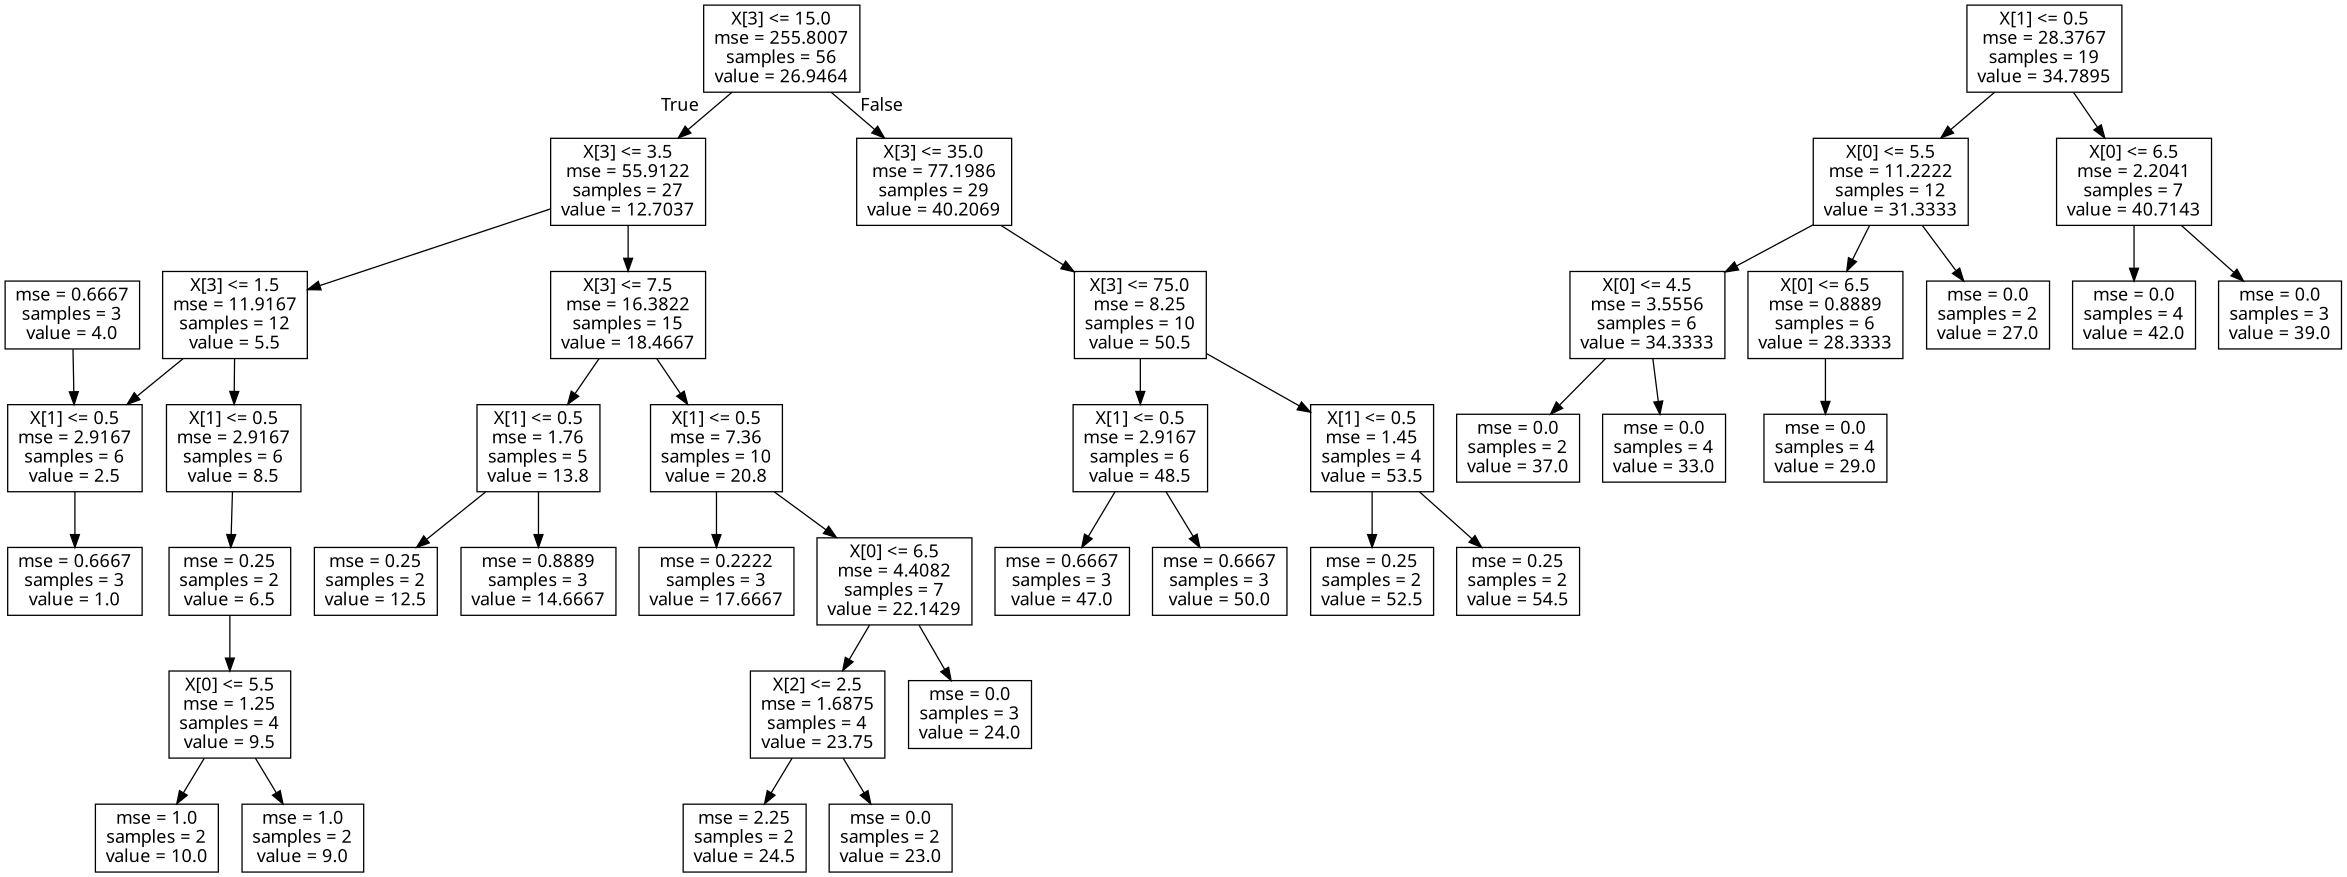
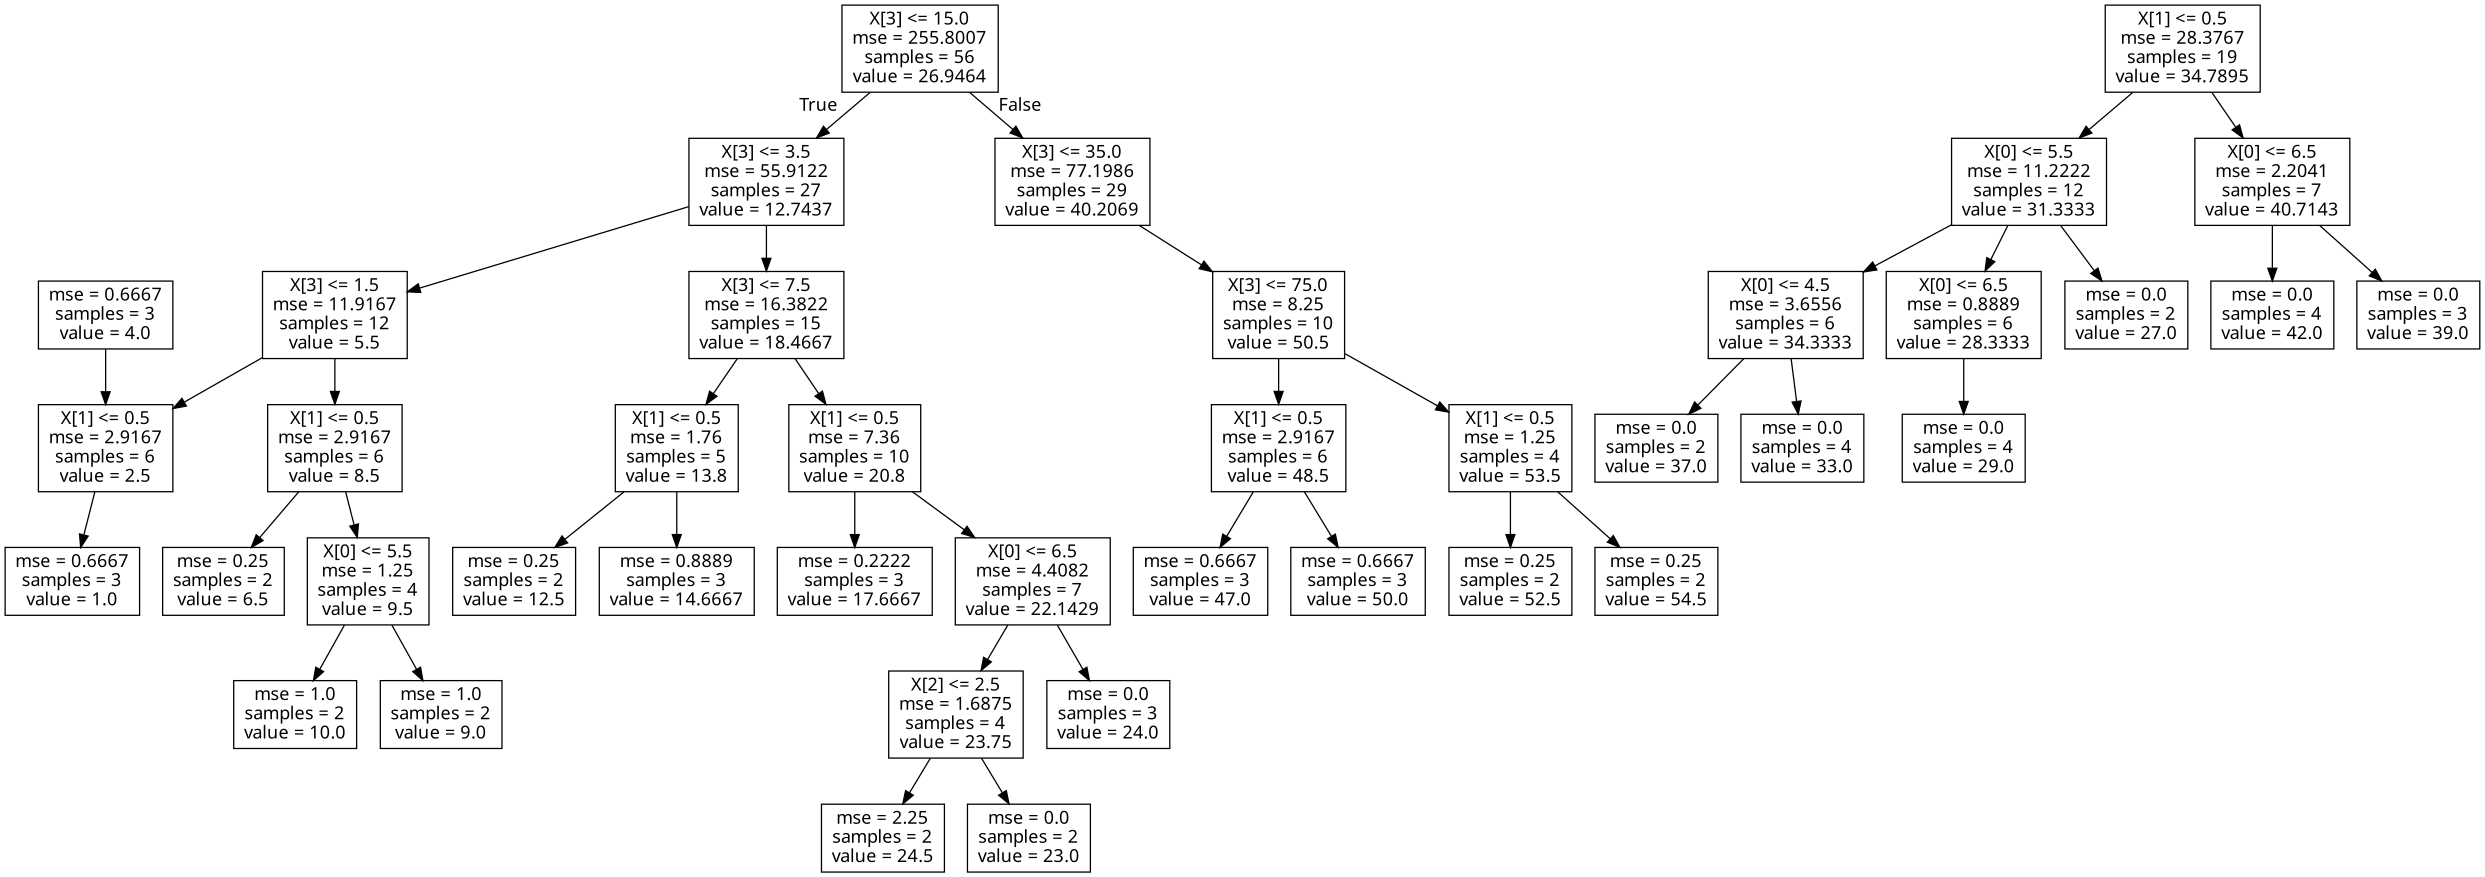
node "X[3] <= 3.5 mse = 55.9122 samples = 27 value = 12.7037": label "X[3] <= 3.5 mse = 55.9122 samples = 27 value = 12.7037" -> "X[3] <= 3.5 mse = 55.9122 samples = 27 value = 12.7437"
node "X[0] <= 4.5 mse = 3.5556 samples = 6 value = 34.3333": label "X[0] <= 4.5 mse = 3.5556 samples = 6 value = 34.3333" -> "X[0] <= 4.5 mse = 3.6556 samples = 6 value = 34.3333"
node "X[1] <= 0.5 mse = 1.45 samples = 4 value = 53.5": label "X[1] <= 0.5 mse = 1.45 samples = 4 value = 53.5" -> "X[1] <= 0.5 mse = 1.25 samples = 4 value = 53.5"
edge "mse = 0.25 samples = 2 value = 6.5" -> "X[0] <= 5.5 mse = 1.25 samples = 4 value = 9.5": now "X[1] <= 0.5 mse = 2.9167 samples = 6 value = 8.5" -> "X[0] <= 5.5 mse = 1.25 samples = 4 value = 9.5"
